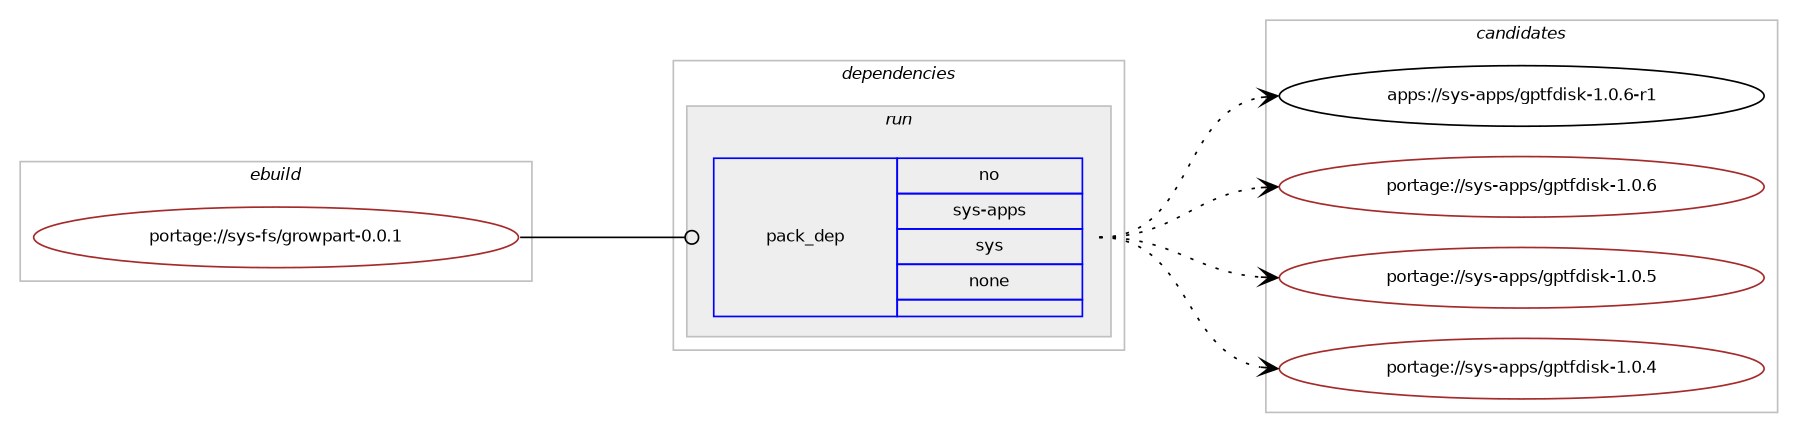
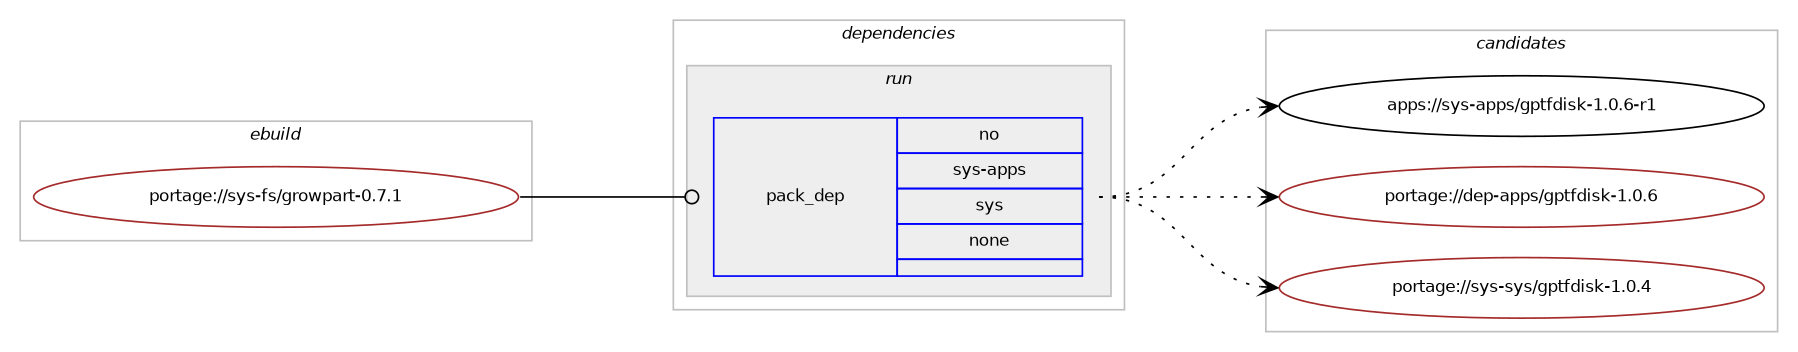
node "portage://sys-apps/gptfdisk-1.0.6": label "portage://sys-apps/gptfdisk-1.0.6" -> "portage://dep-apps/gptfdisk-1.0.6"
node "portage://sys-fs/growpart-0.0.1": label "portage://sys-fs/growpart-0.0.1" -> "portage://sys-fs/growpart-0.7.1"
node "portage://sys-apps/gptfdisk-1.0.5": removed
node "portage://sys-apps/gptfdisk-1.0.4": label "portage://sys-apps/gptfdisk-1.0.4" -> "portage://sys-sys/gptfdisk-1.0.4"
